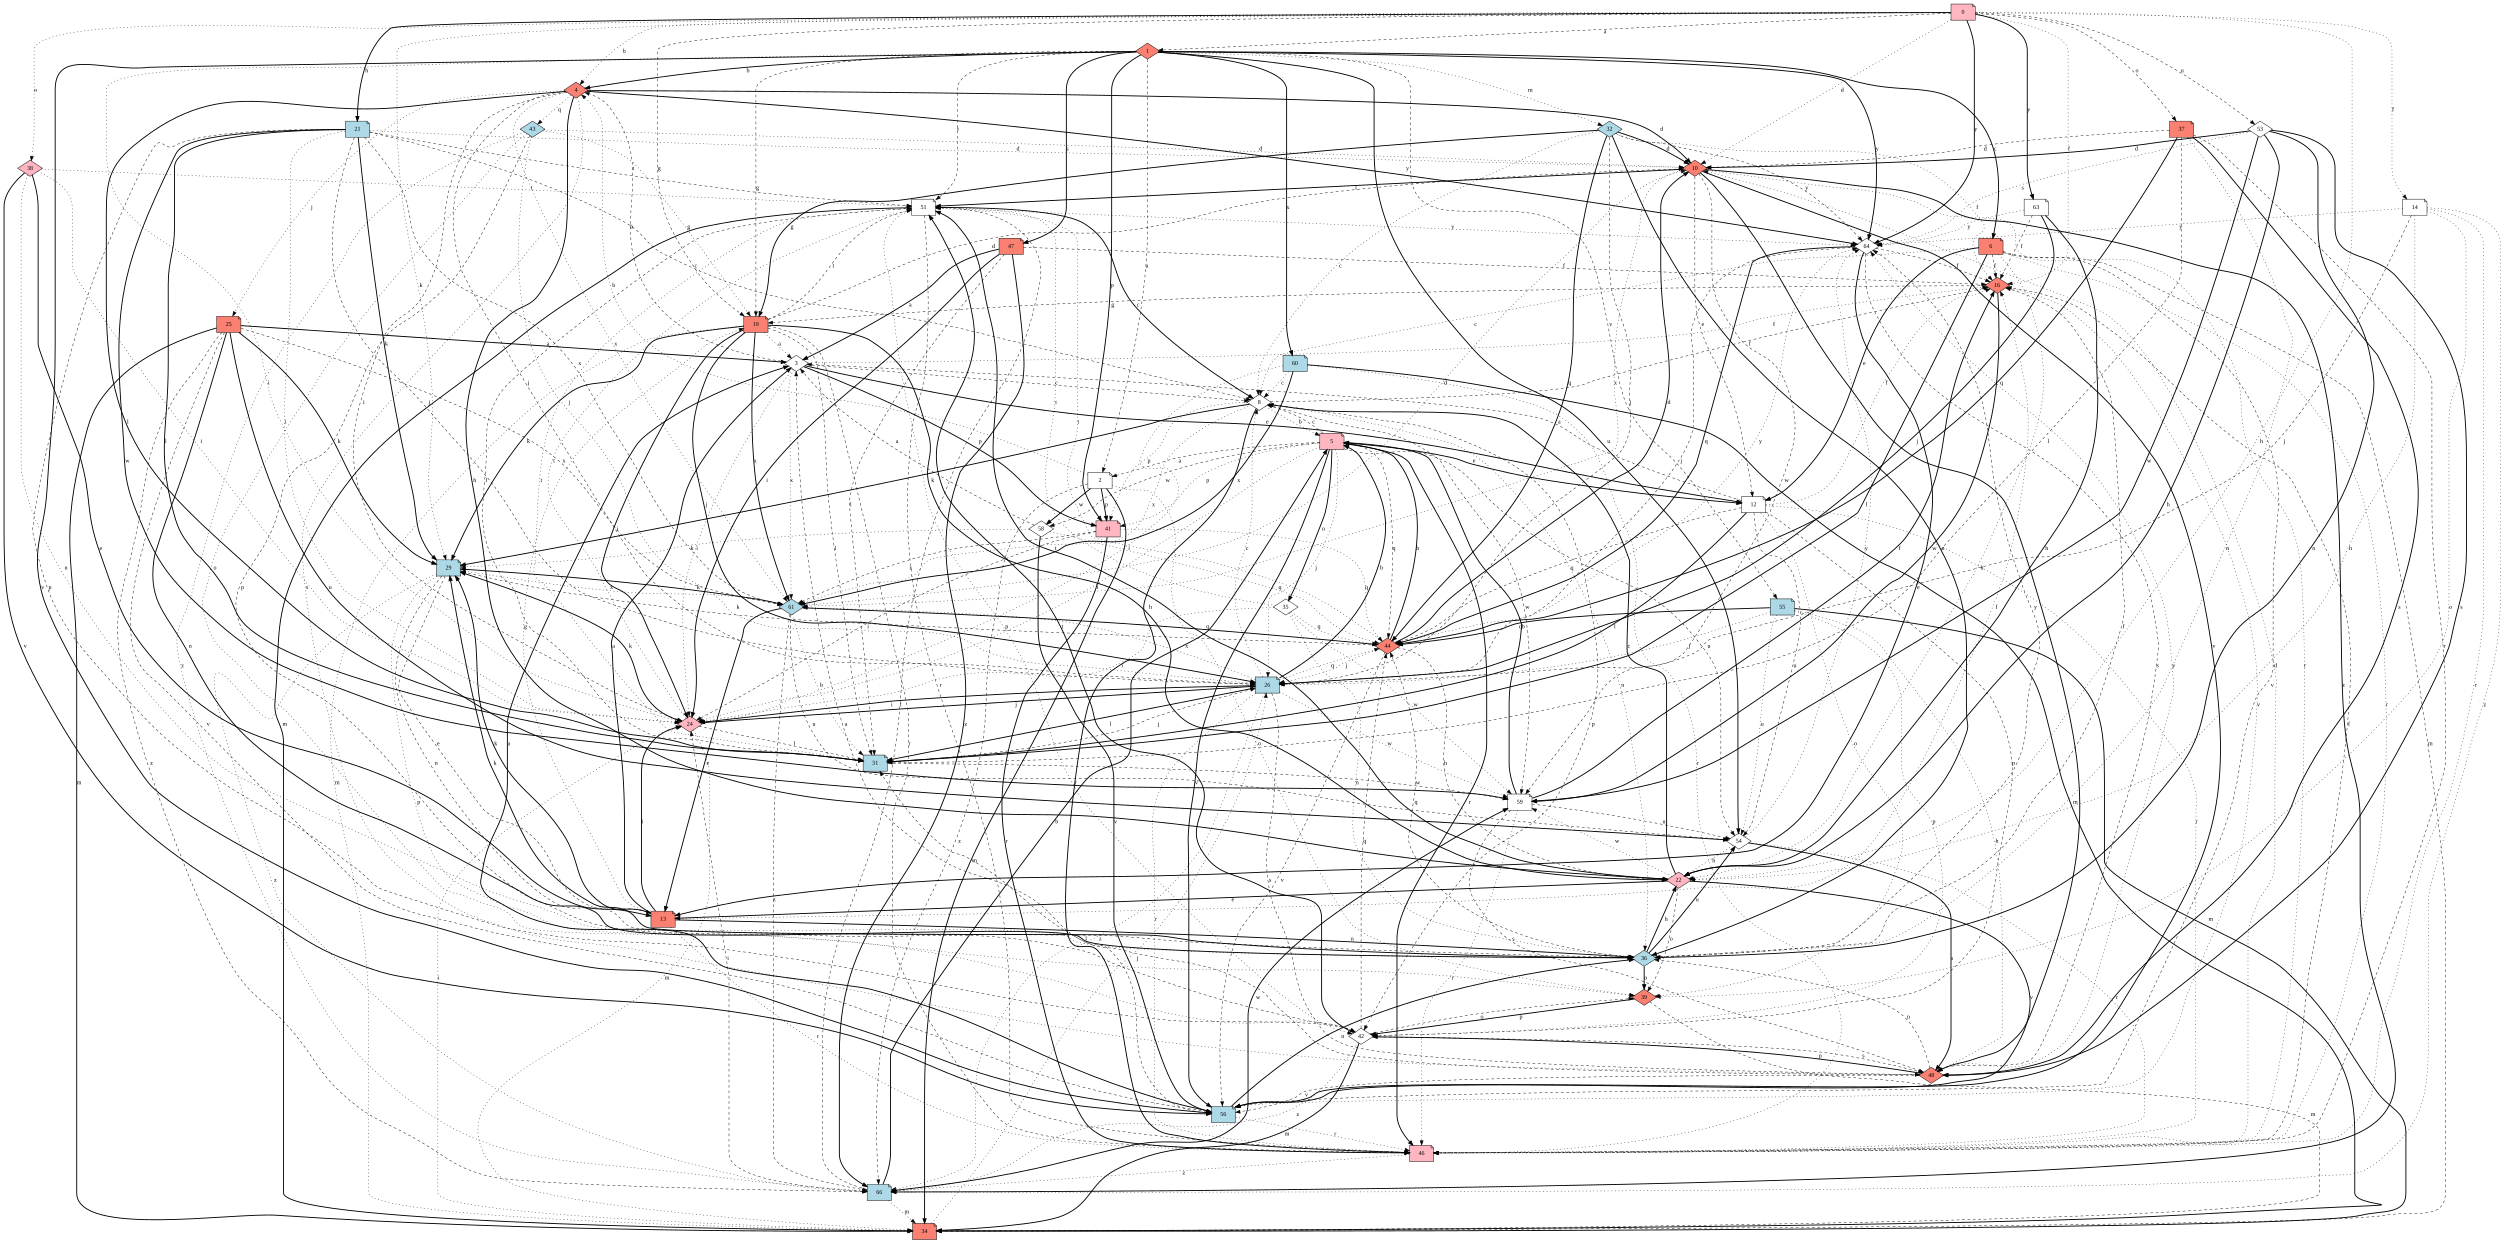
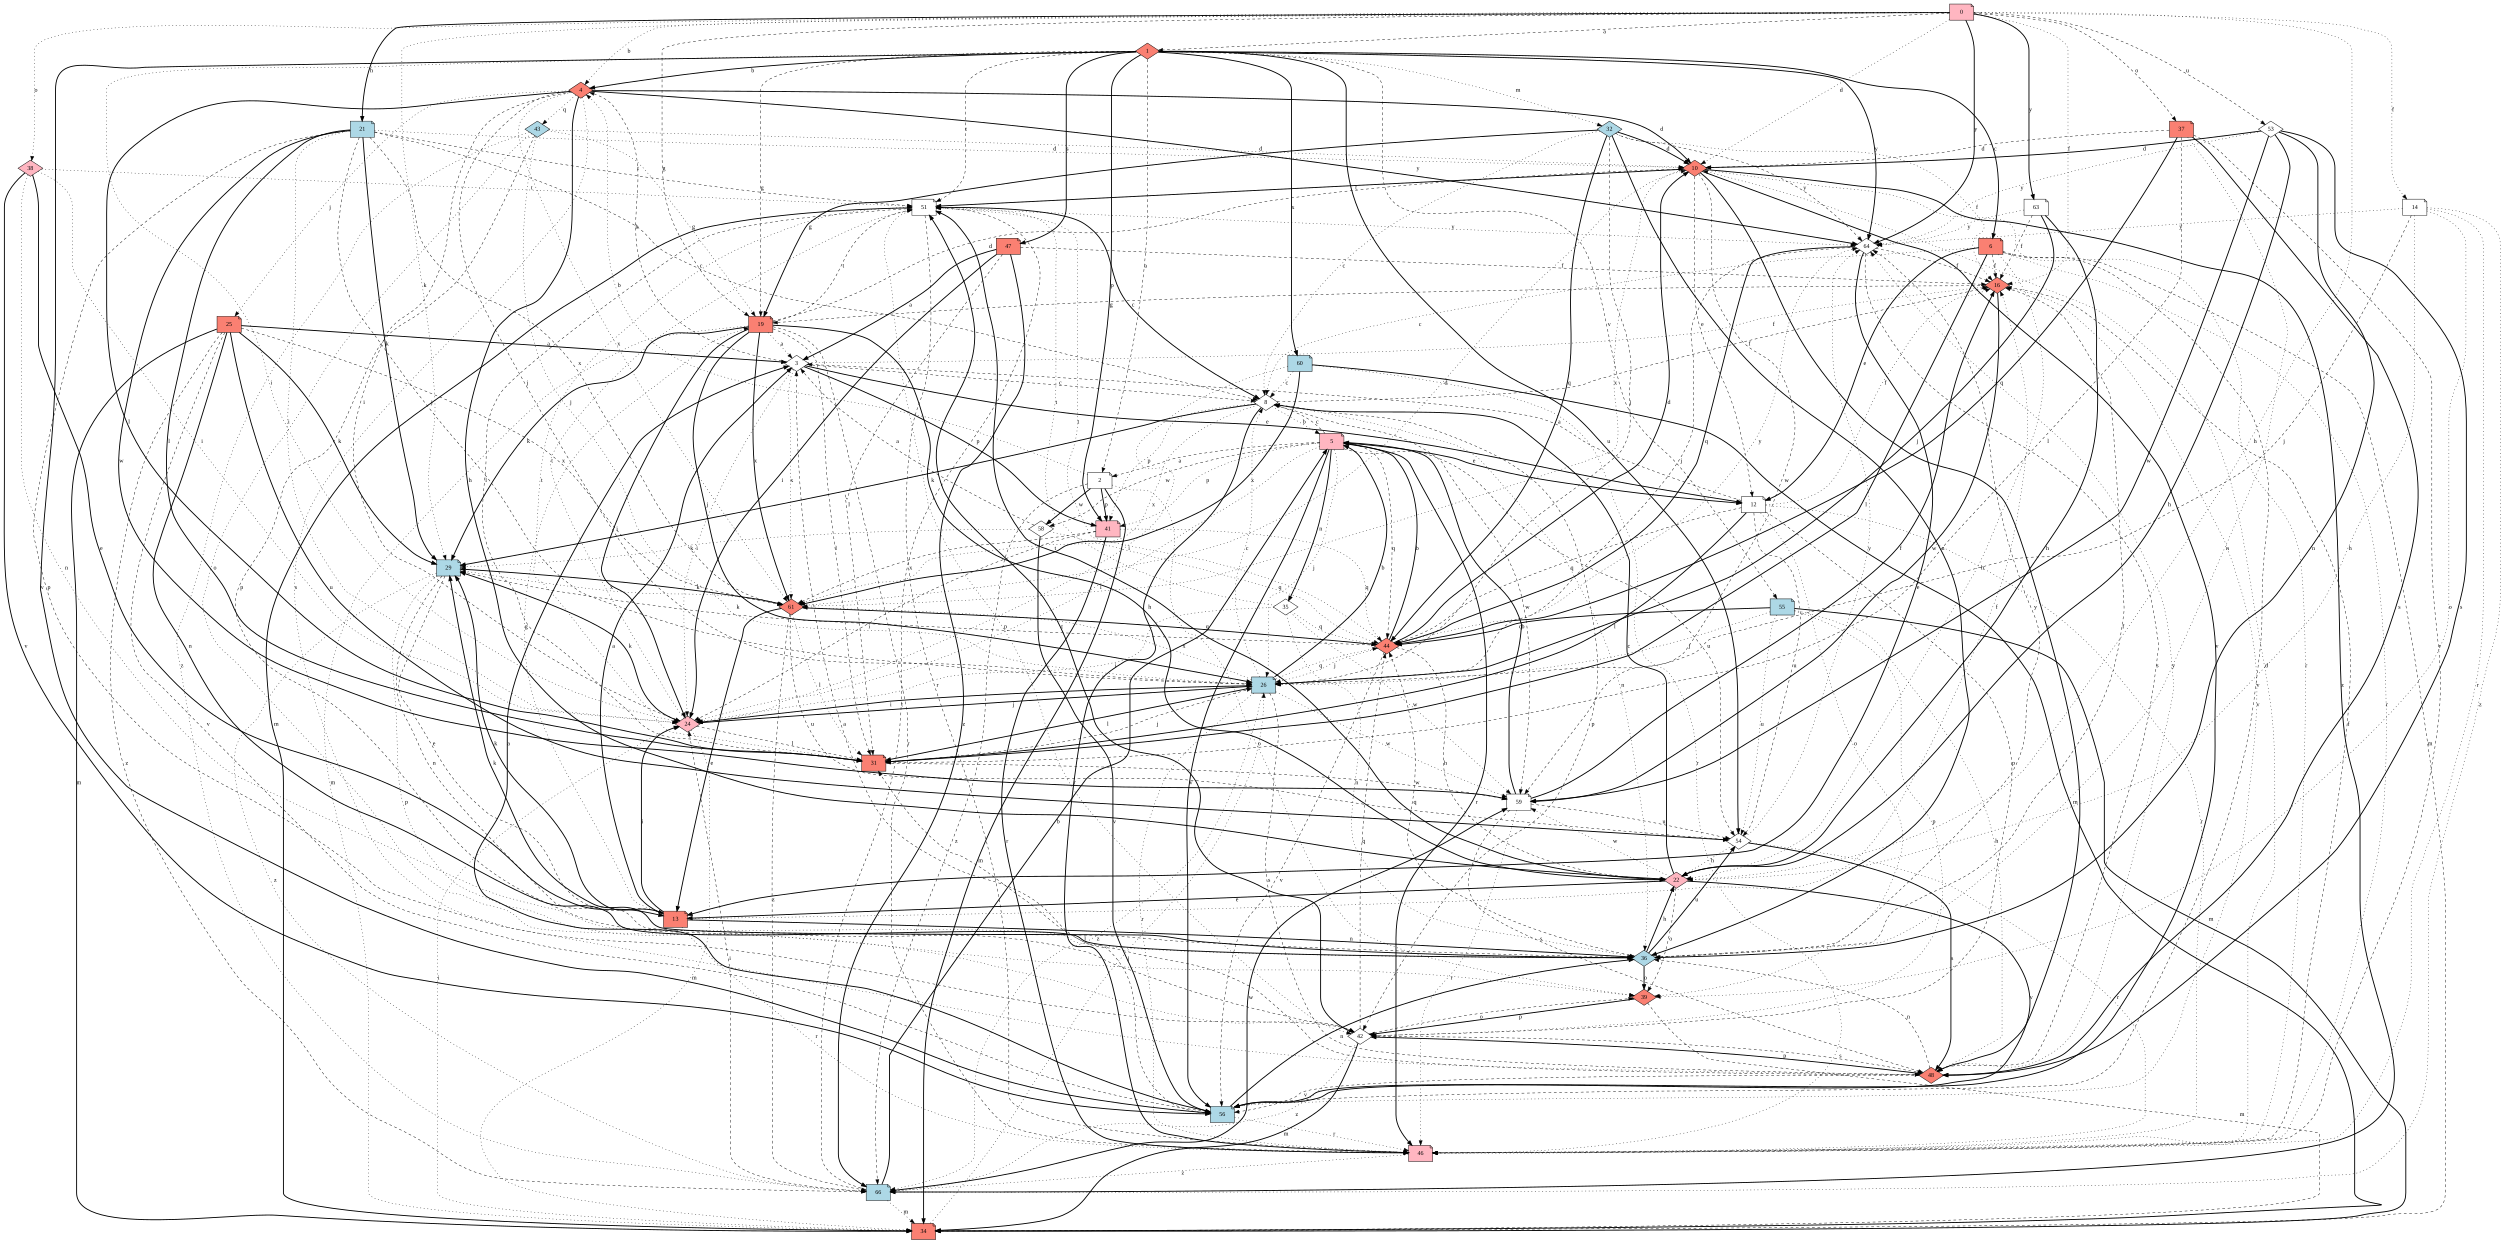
edge "53" -> "64": label "s" -> "y"
node "61": fillcolor lightblue -> salmon
edge "61" -> "31": label "b" -> "l"
node "31": fillcolor lightblue -> salmon
